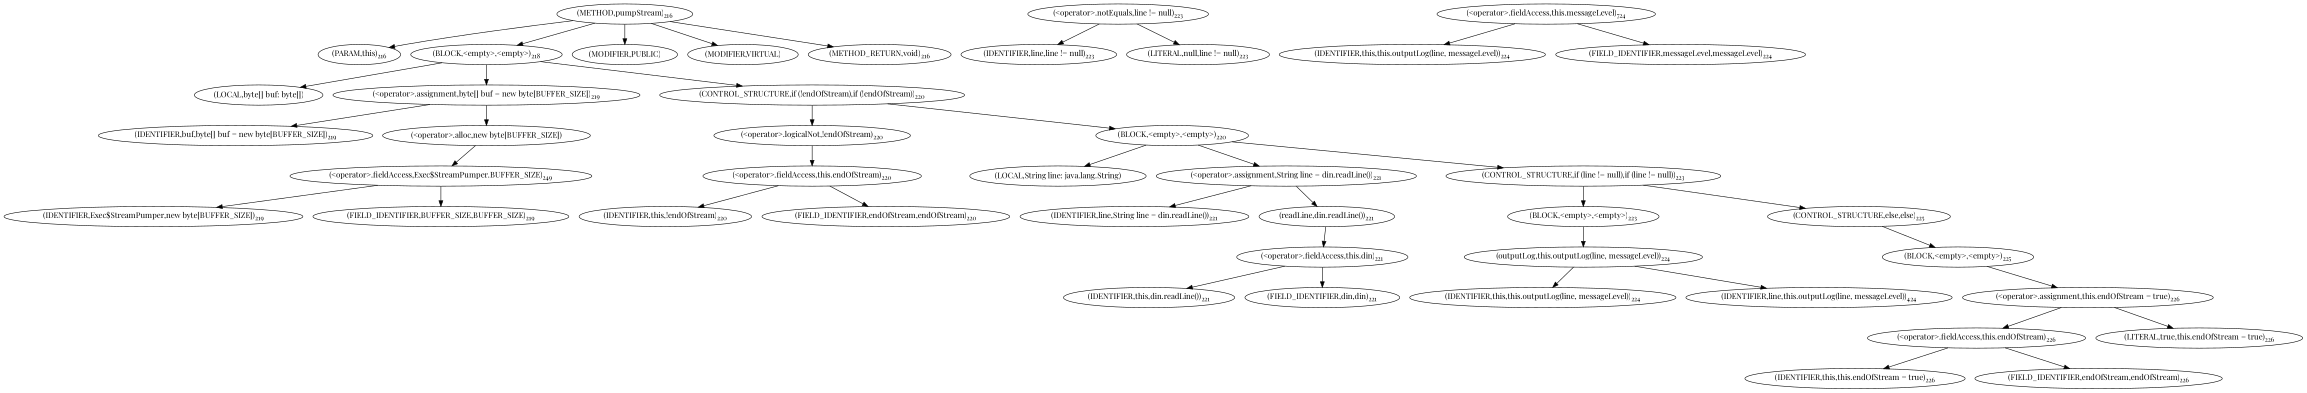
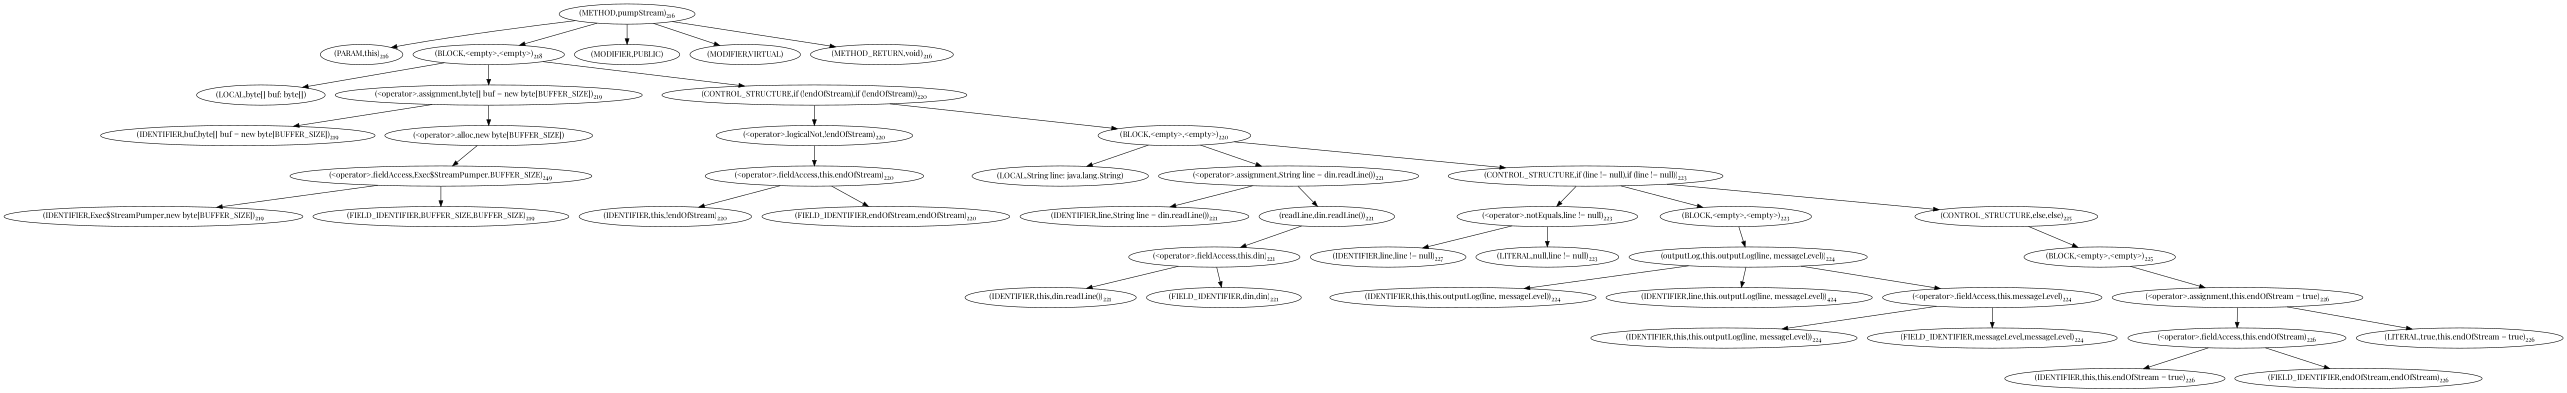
node "(<operator>.fieldAccess,this.messageLevel)": text "724" -> "224"
node "(IDENTIFIER,line,line != null)": text "223" -> "227"
edge "(CONTROL_STRUCTURE,if (line != null),if (line != null))" -> "(<operator>.notEquals,line != null)": added
edge "(outputLog,this.outputLog(line, messageLevel))" -> "(<operator>.fieldAccess,this.messageLevel)": added
